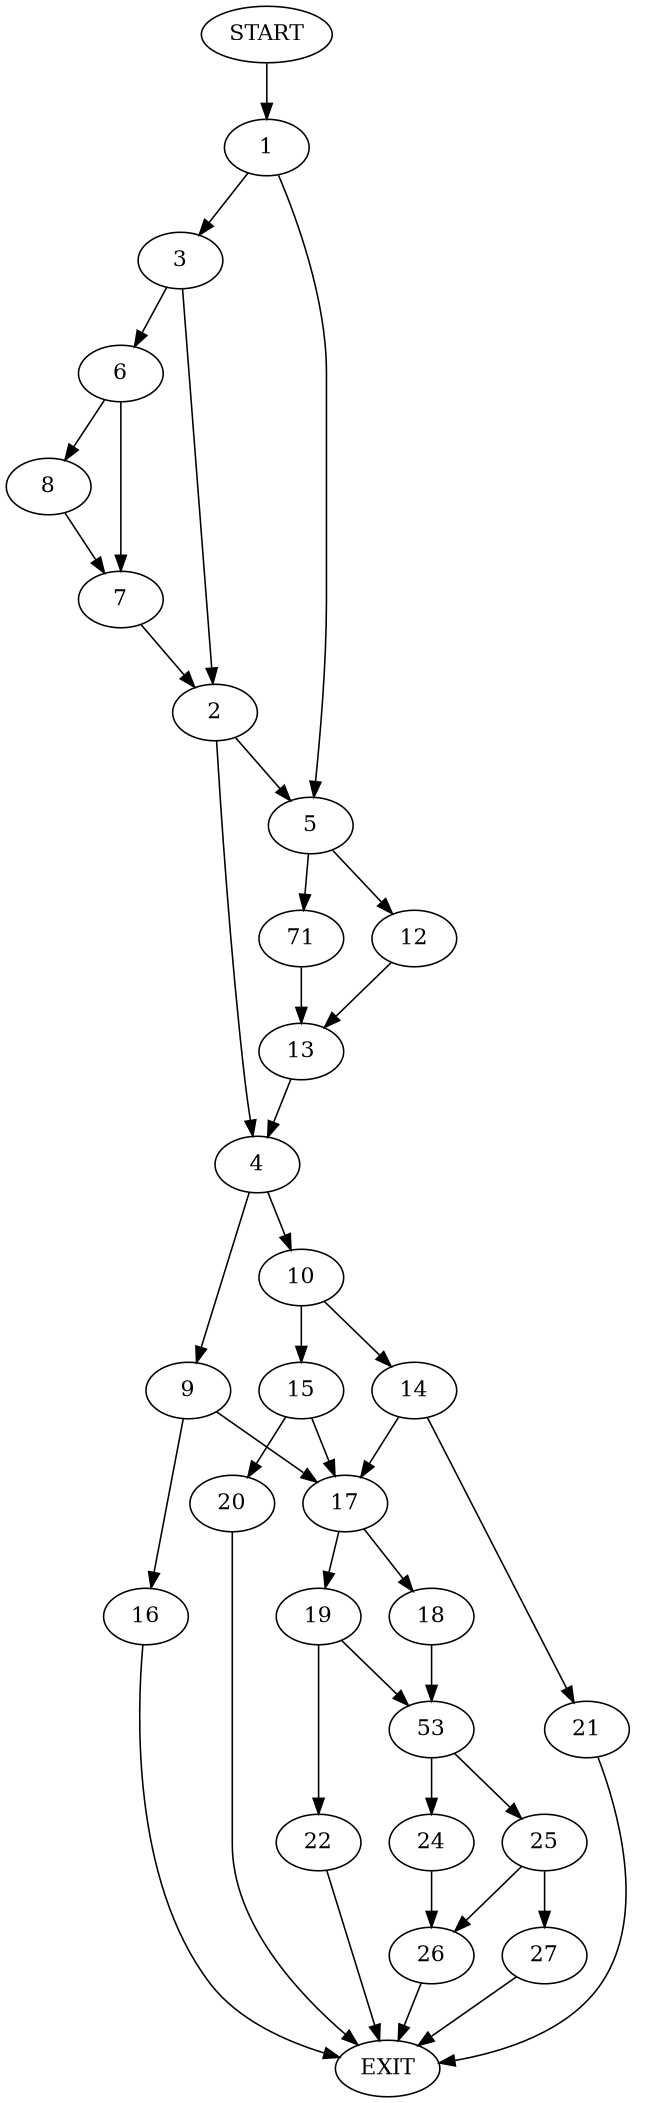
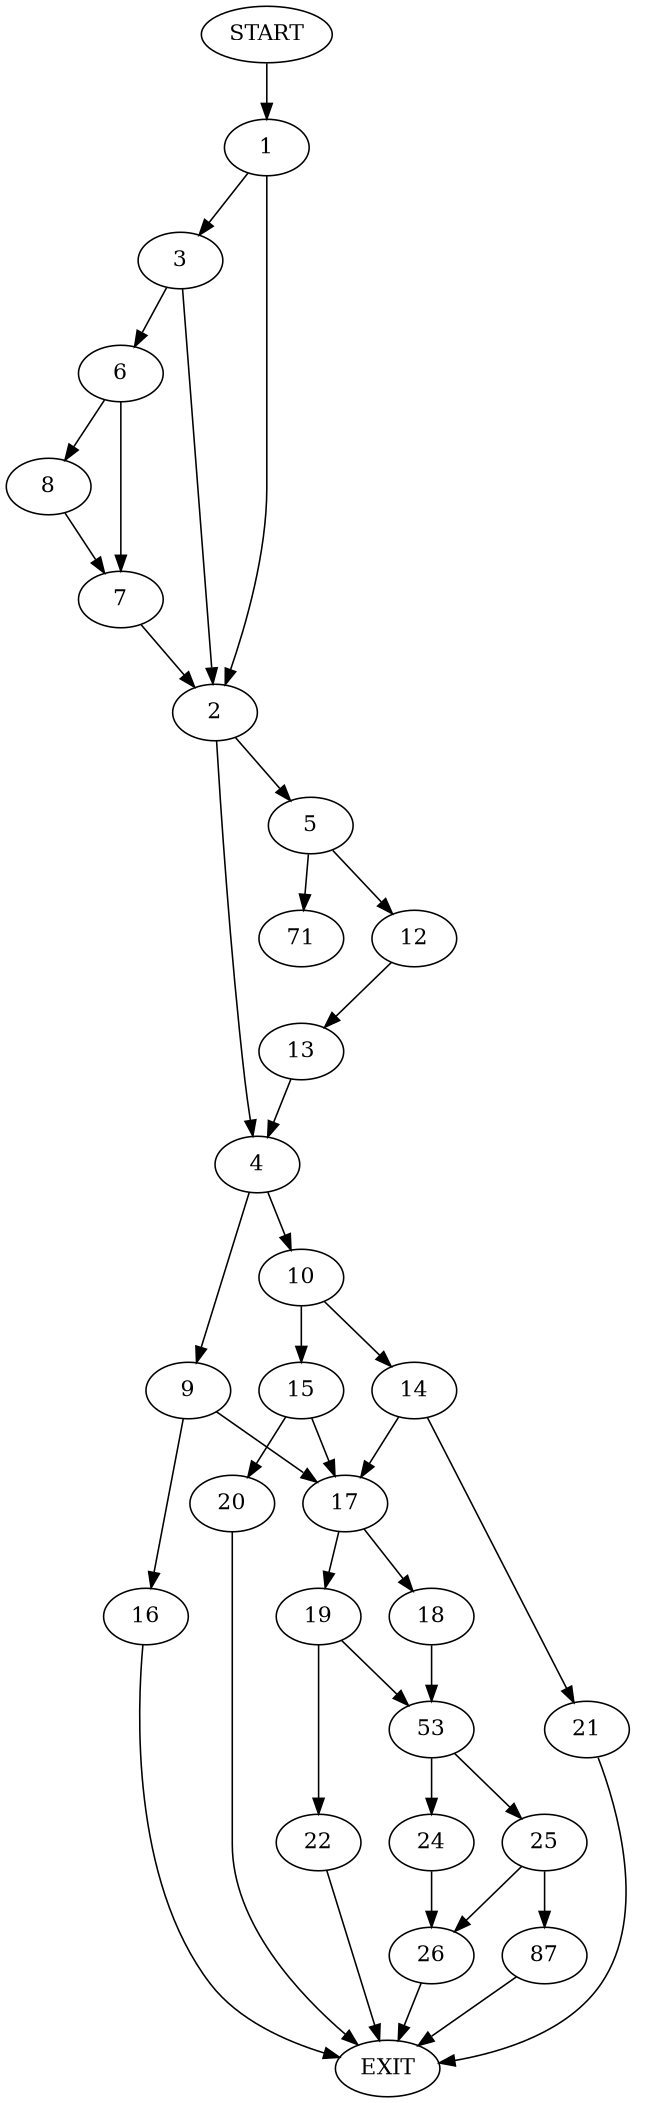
edge "1" -> "5": now "1" -> "2"
edge "71" -> "13": removed
node "27": label "27" -> "87"
